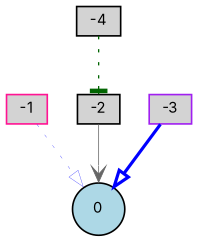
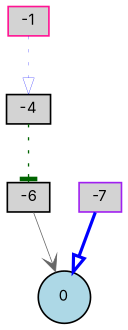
node "-2": label "-2" -> "-6"
node "-3": label "-3" -> "-7"
edge "-1" -> "0": now "-1" -> "-4"
